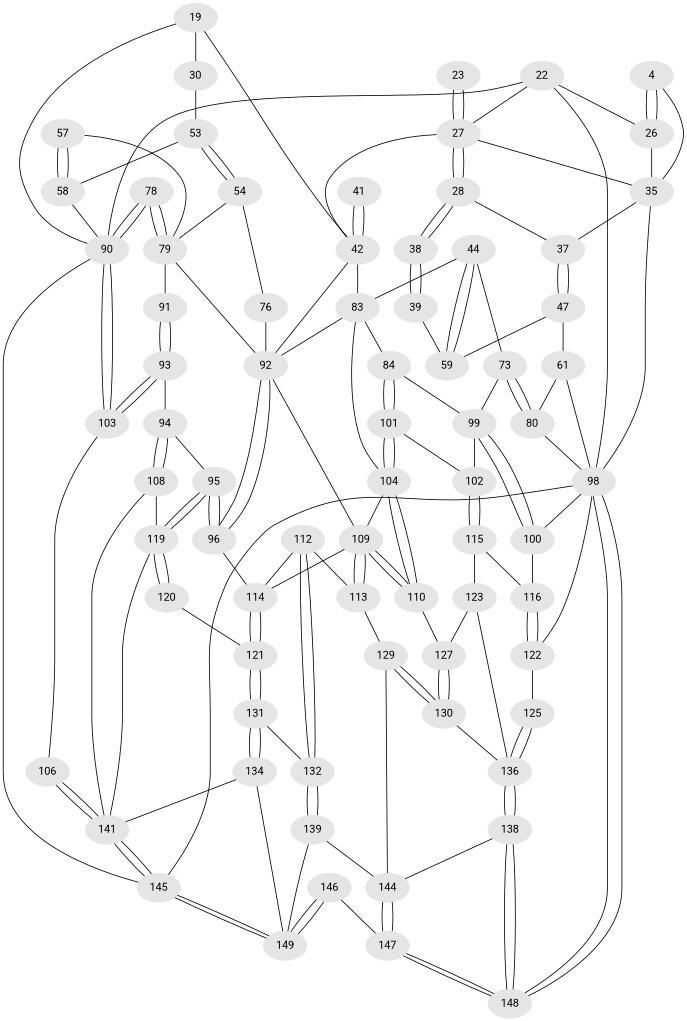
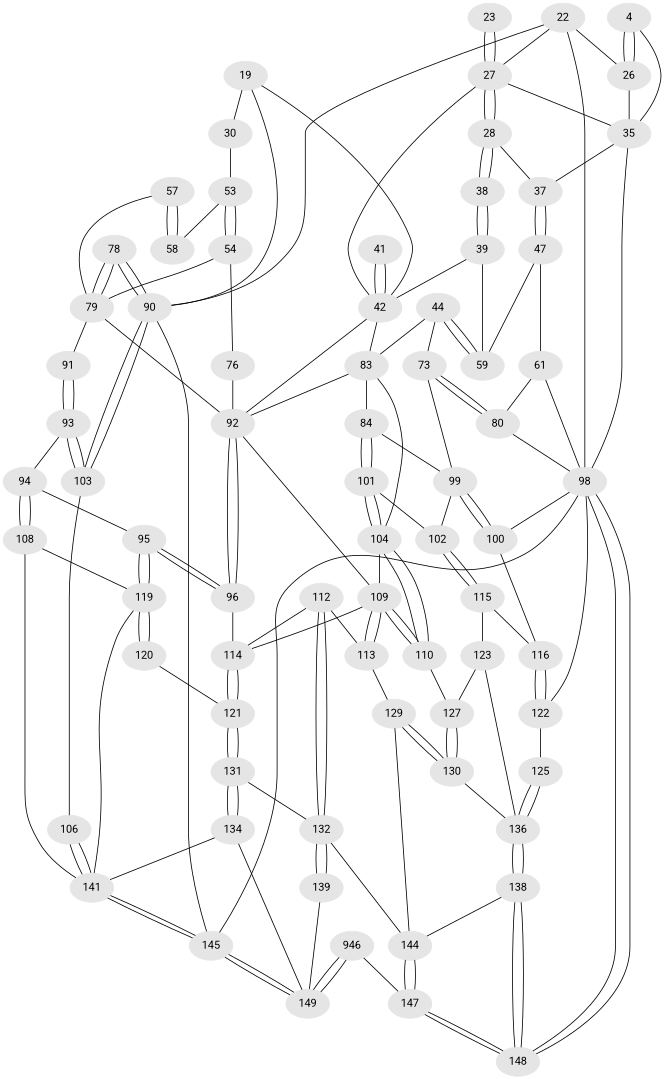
edge "58" -- "90": removed
edge "39" -- "42": added
edge "139" -- "144": now "132" -- "144"
node "146": label "146" -> "946"
